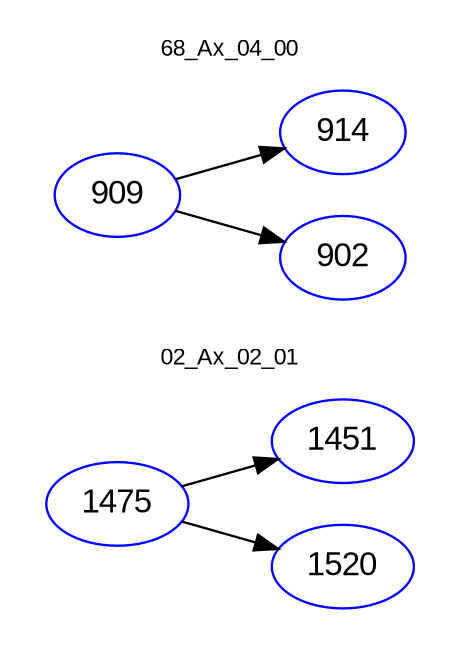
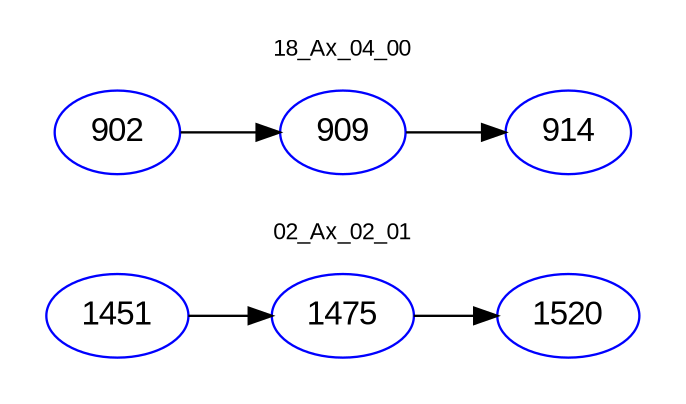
cluster "68_Ax_04_00": label "68_Ax_04_00" -> "18_Ax_04_00"
edge "909" -> "902": reversed
edge "1475" -> "1451": reversed
